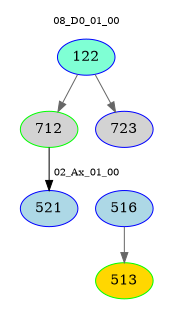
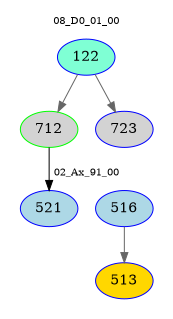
cluster "02_Ax_01_00": label "02_Ax_01_00" -> "02_Ax_91_00"
node "513": color green -> blue
